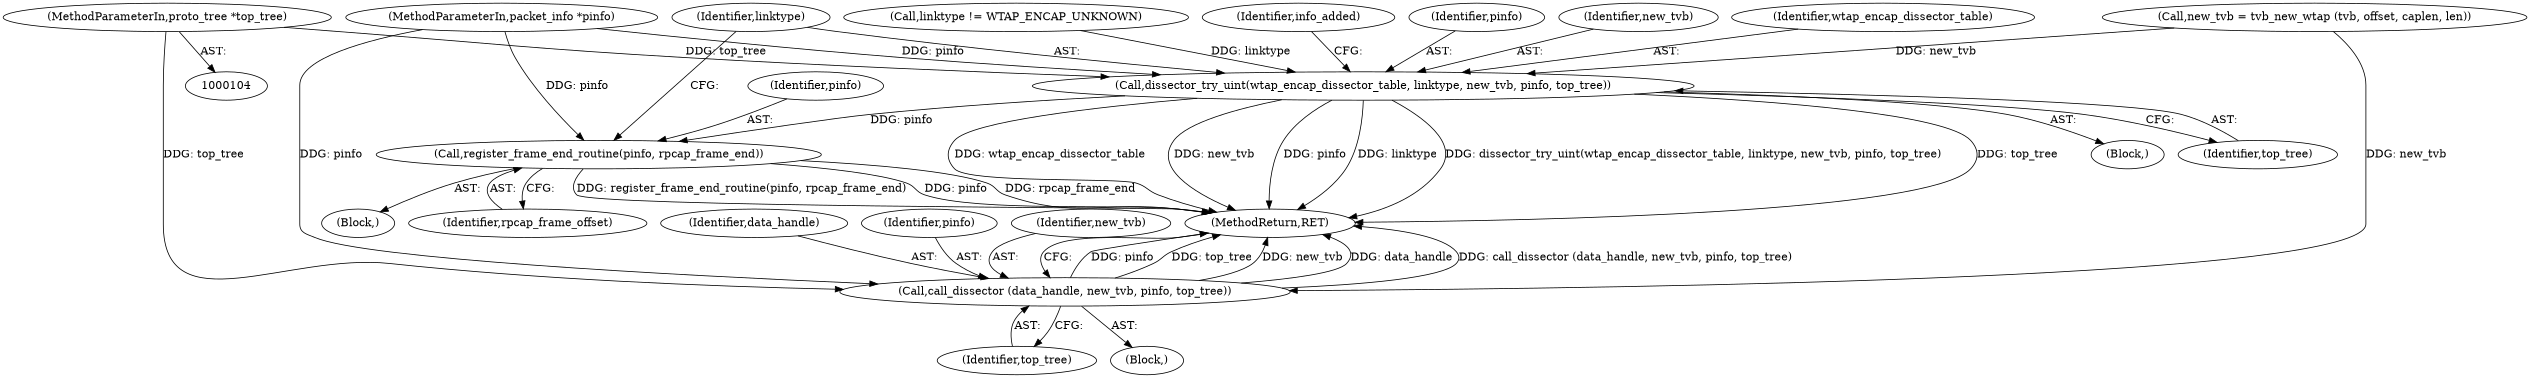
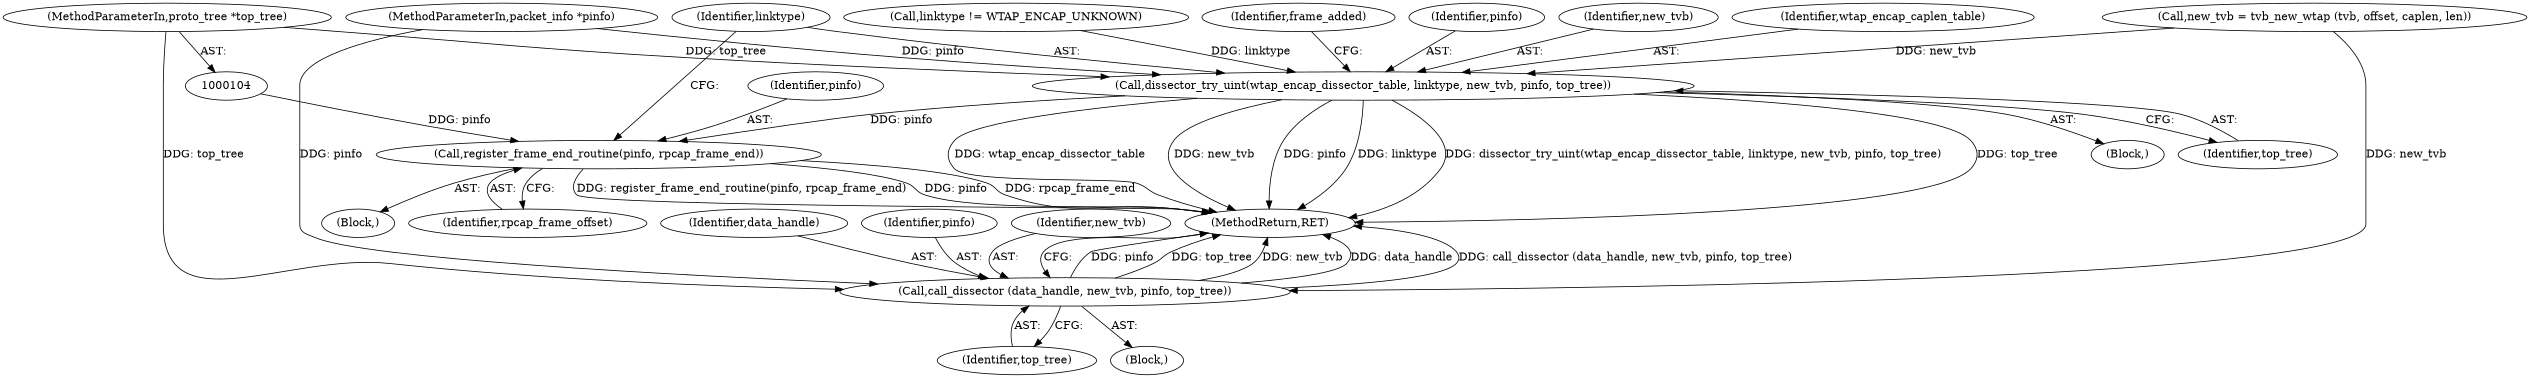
node "(Identifier,info_added)": label "(Identifier,info_added)" -> "(Identifier,frame_added)"
node "(Identifier,wtap_encap_dissector_table)": label "(Identifier,wtap_encap_dissector_table)" -> "(Identifier,wtap_encap_caplen_table)"
edge "(MethodParameterIn,packet_info *pinfo)" -> "(Call,register_frame_end_routine(pinfo, rpcap_frame_end))": now "1000104" -> "(Call,register_frame_end_routine(pinfo, rpcap_frame_end))"
